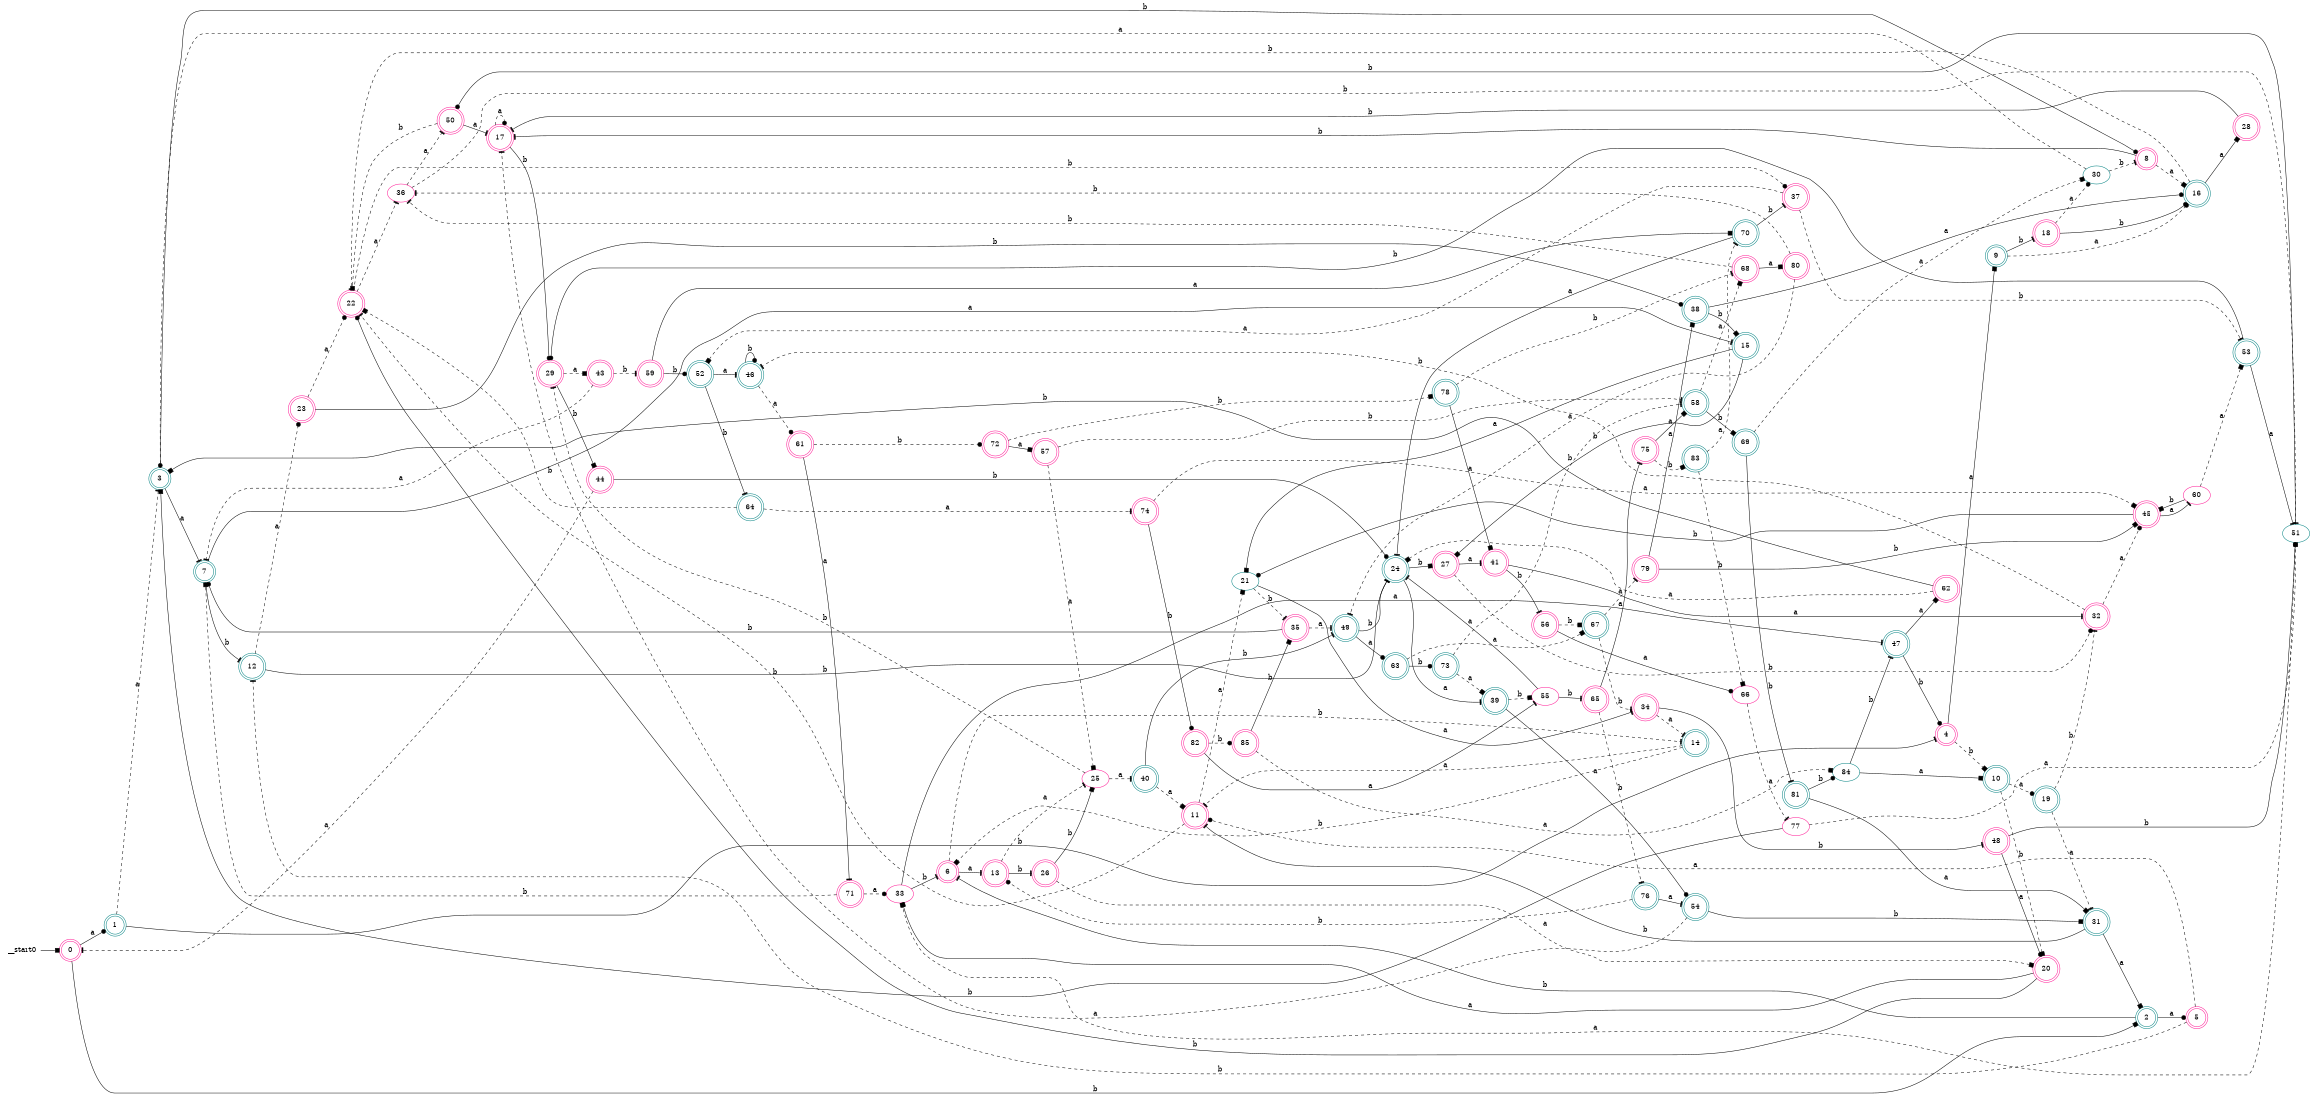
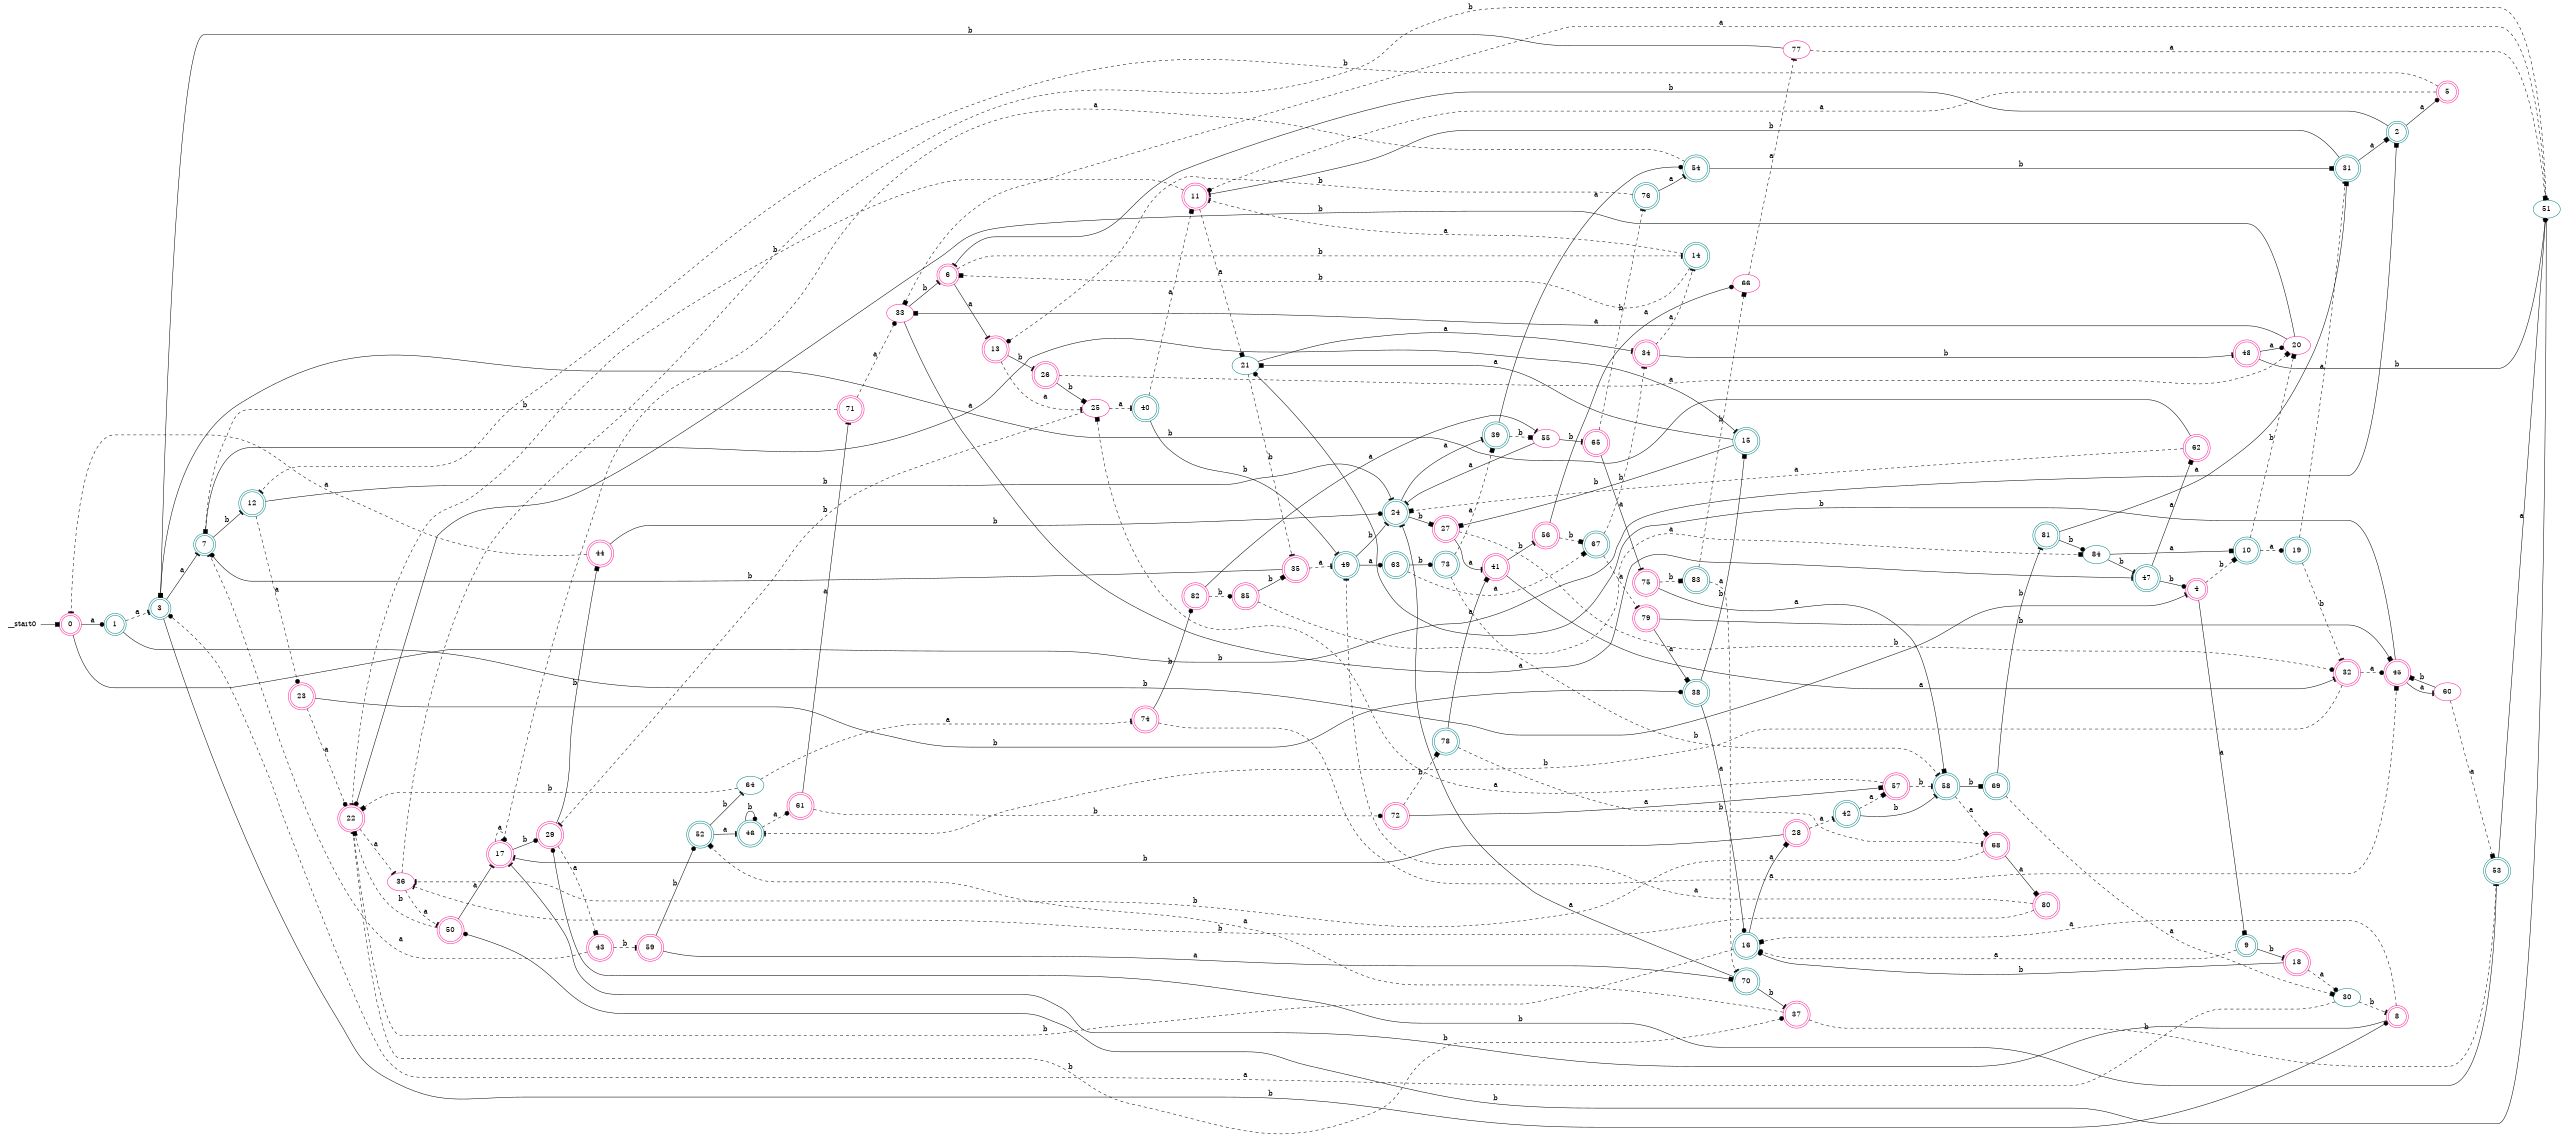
node "64": shape doublecircle -> ellipse
node "42": added
node "20": shape doublecircle -> ellipse
